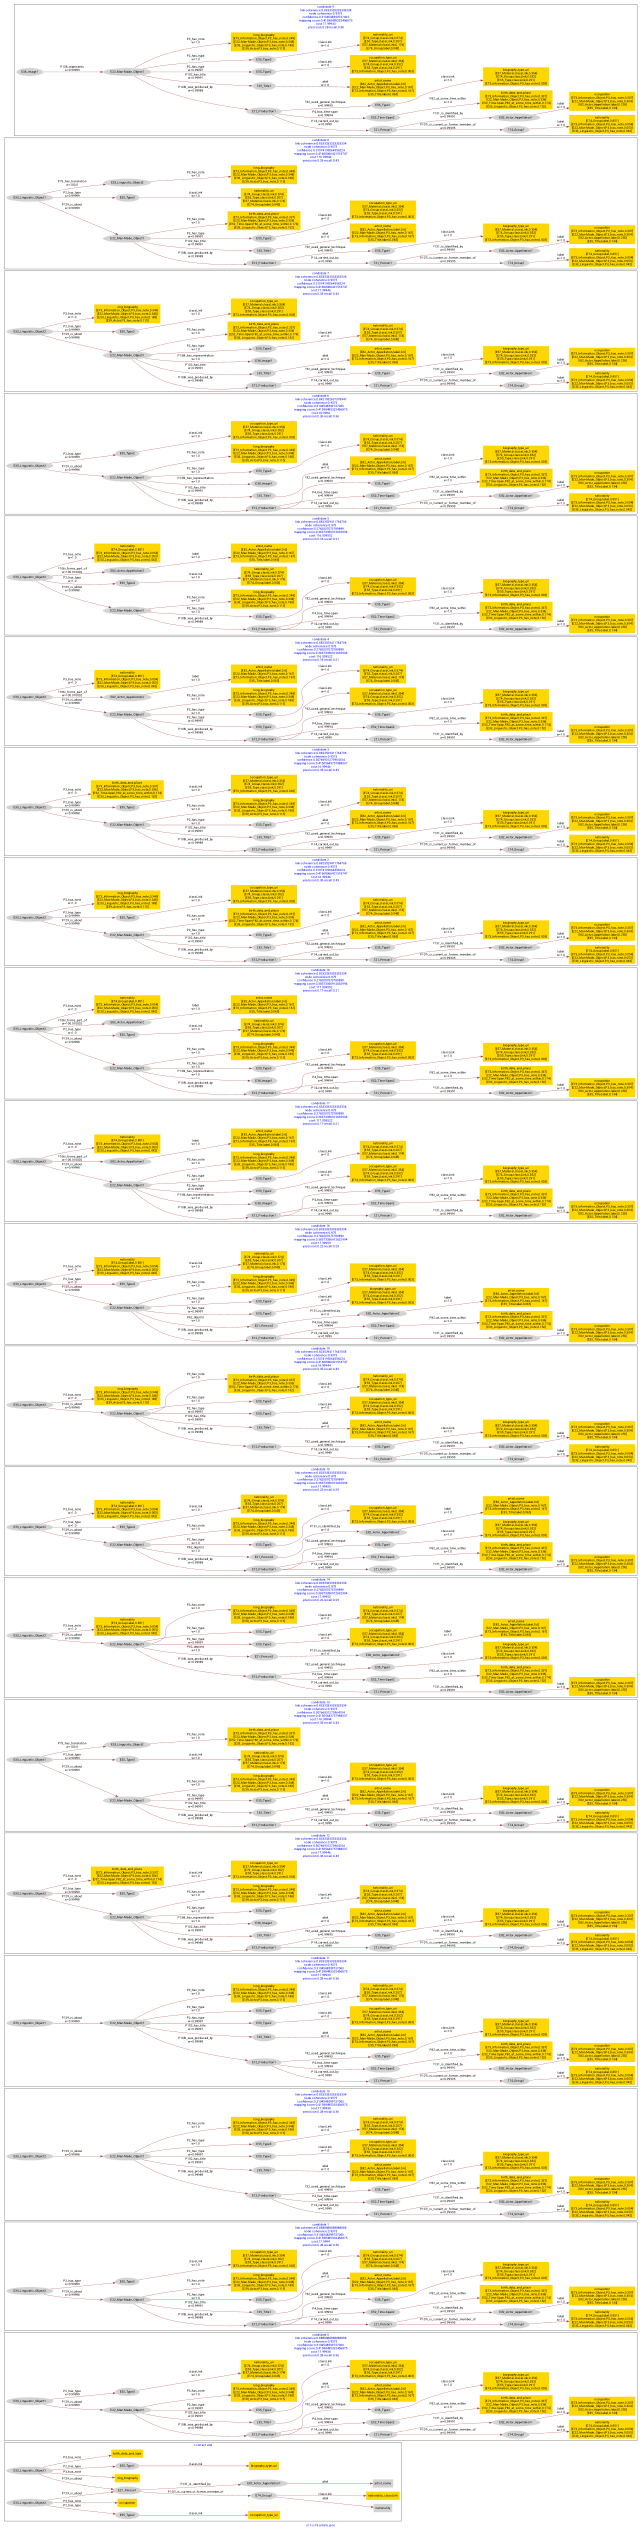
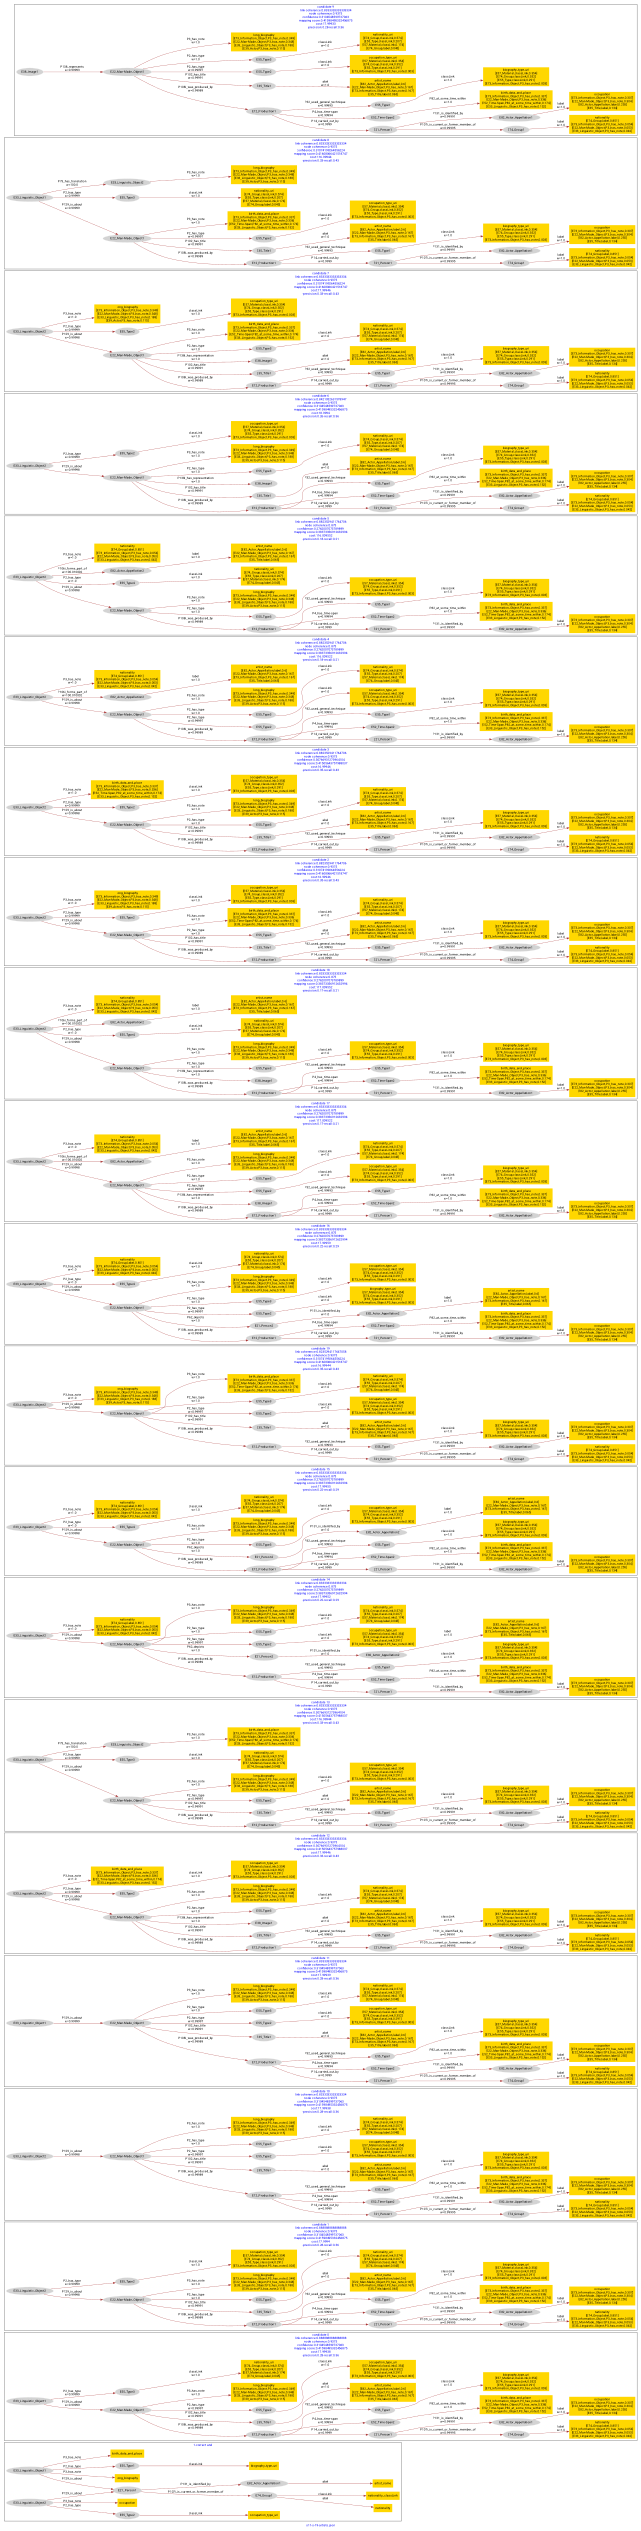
node "birth_data_and_type": label "birth_data_and_type" -> "birth_data_and_place"
node "artist_name": fillcolor lightgray -> gold
node "nationality": fillcolor lightgray -> gold
